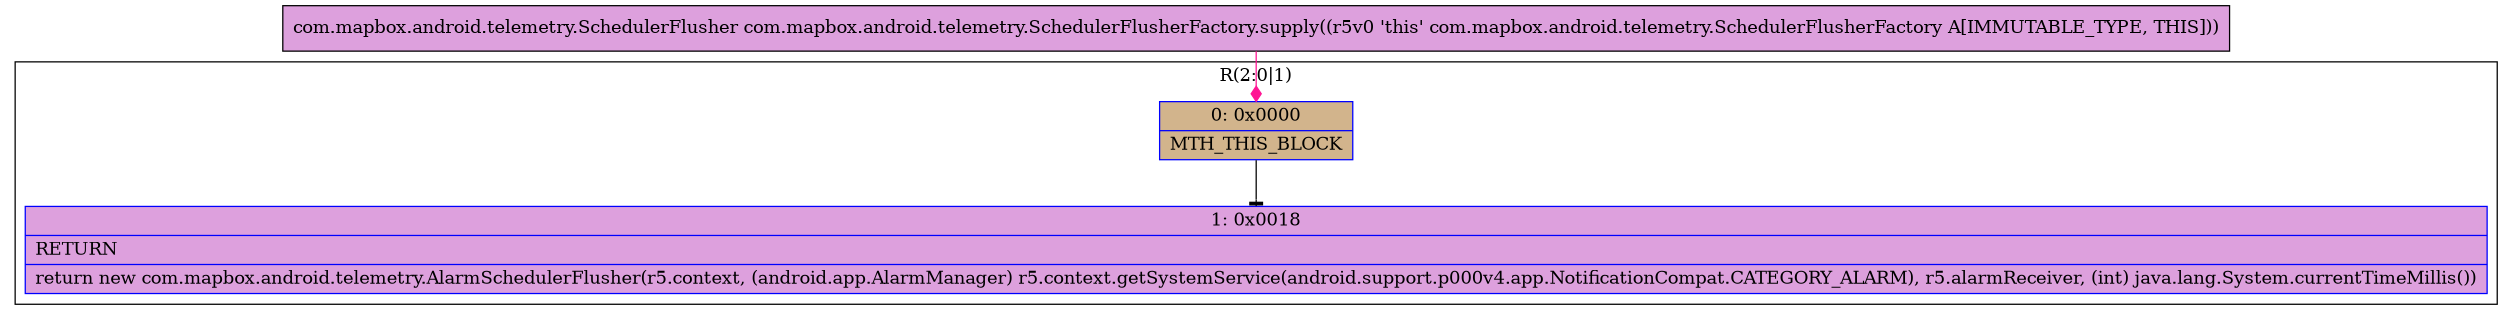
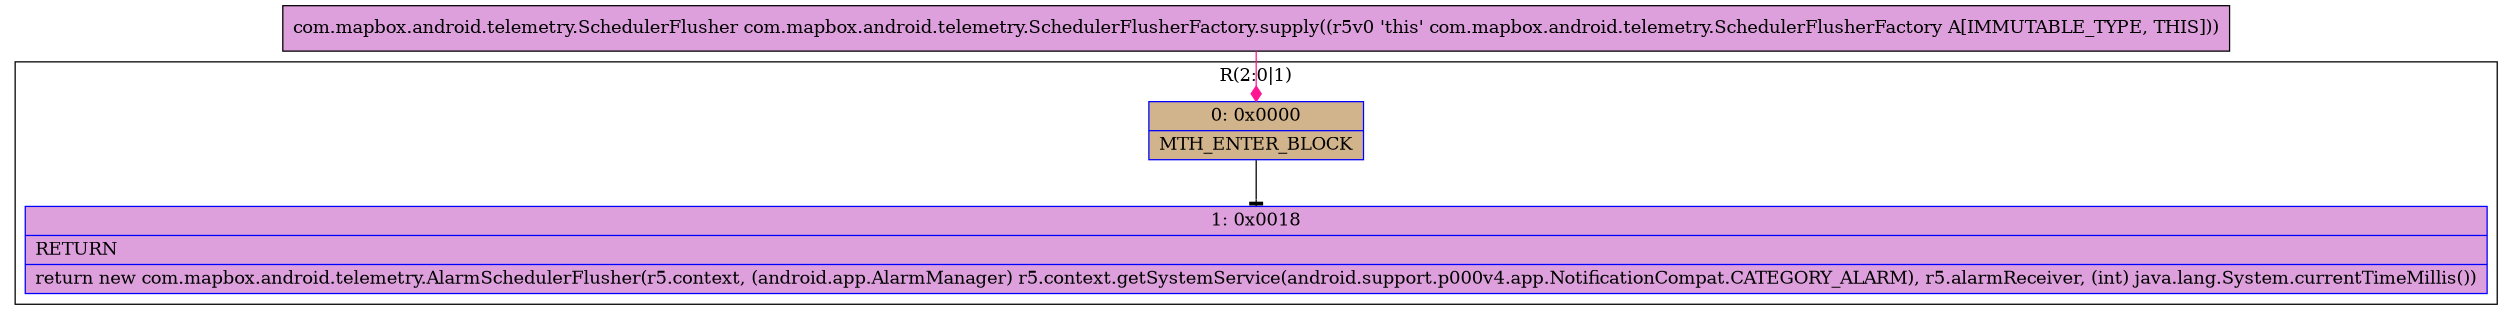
node "0: 0x0000": text "MTH_THIS_BLOCK" -> "MTH_ENTER_BLOCK"
